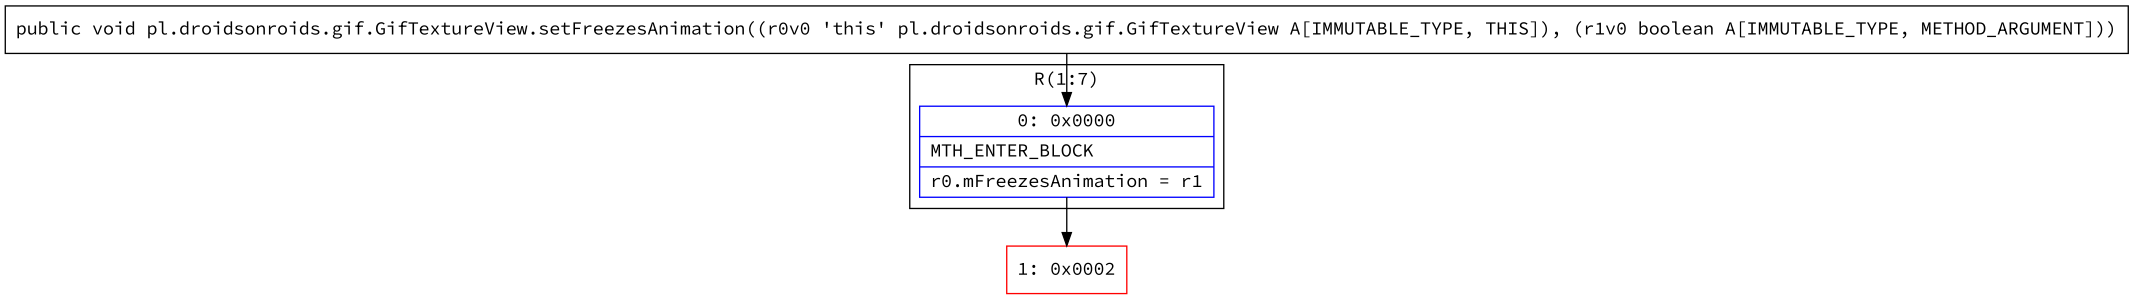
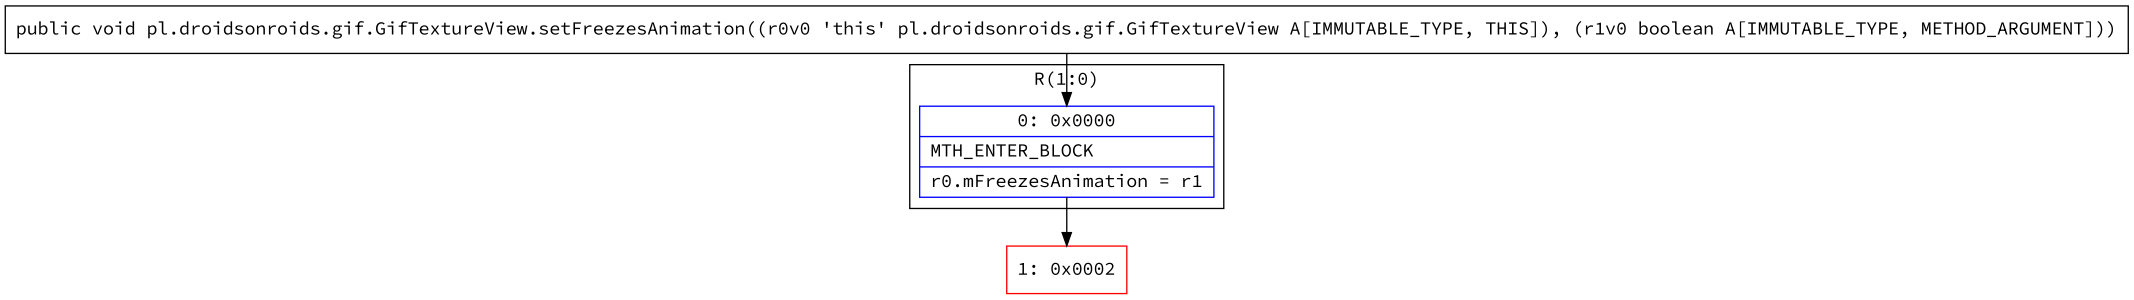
cluster "R(1:7)": label "R(1:7)" -> "R(1:0)"
